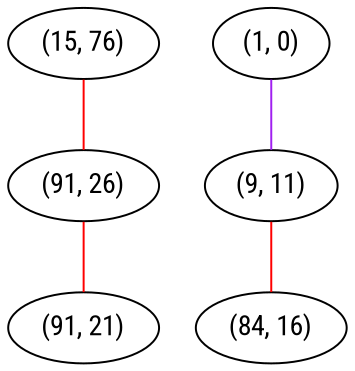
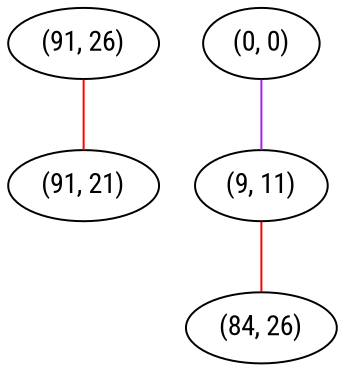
node "(15, 76)": removed
node "(1, 0)": label "(1, 0)" -> "(0, 0)"
node "(84, 16)": label "(84, 16)" -> "(84, 26)"
